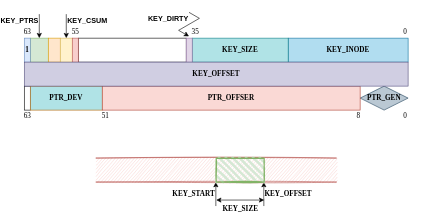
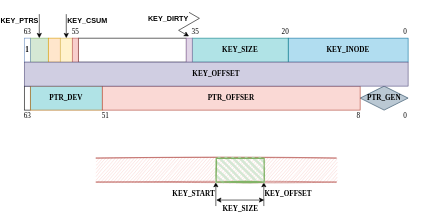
node "20": added
node "1": fillcolor #dae8fc -> #ffffff
